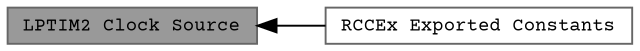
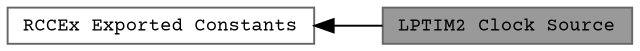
edge "RCCEx Exported Constants" -> "LPTIM2 Clock Source": reversed
